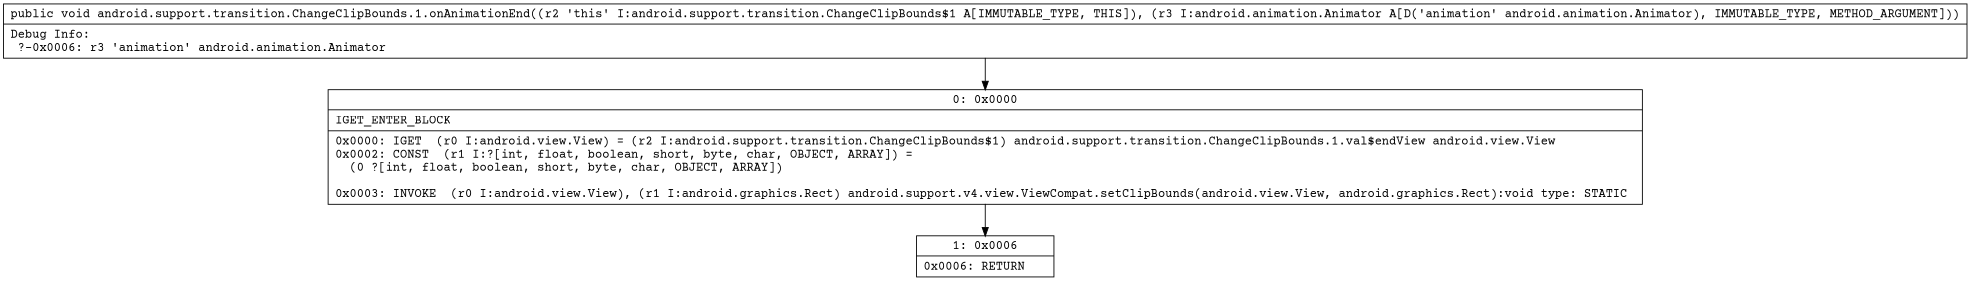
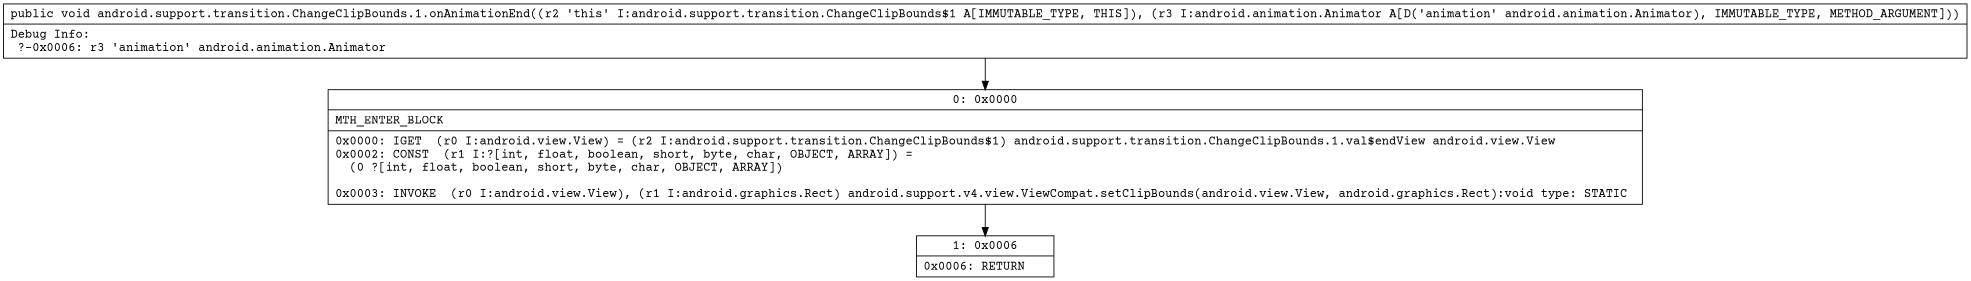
node "0: 0x0000": text "IGET_ENTER_BLOCK" -> "MTH_ENTER_BLOCK"
